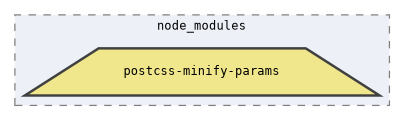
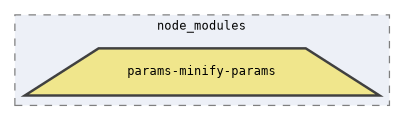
node "postcss-minify-params": label "postcss-minify-params" -> "params-minify-params"
